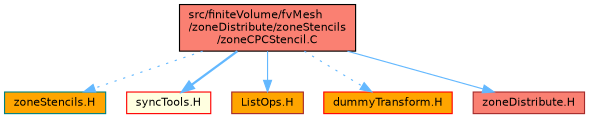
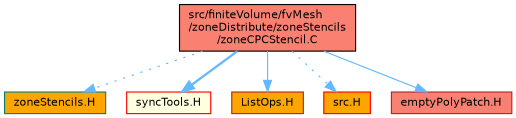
node "dummyTransform.H": label "dummyTransform.H" -> "src.H"
node "zoneDistribute.H": label "zoneDistribute.H" -> "emptyPolyPatch.H"
